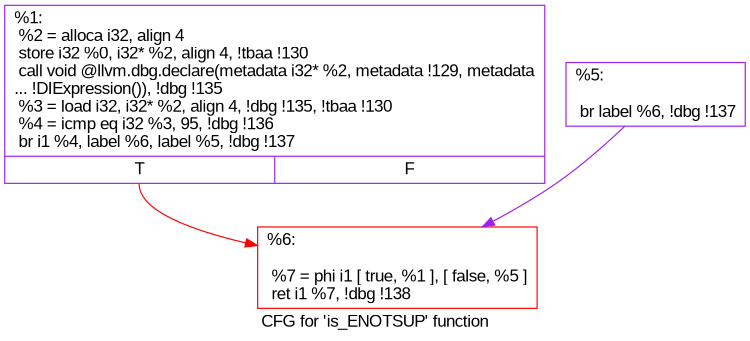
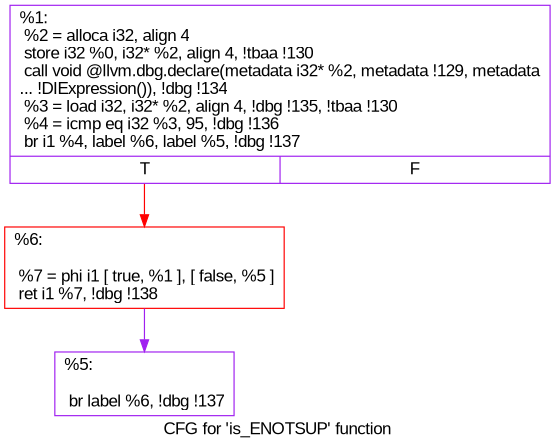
node "%1:": text "... !DIExpression()), !dbg !135" -> "... !DIExpression()), !dbg !134"
edge "%5:" -> "%6:": reversed
